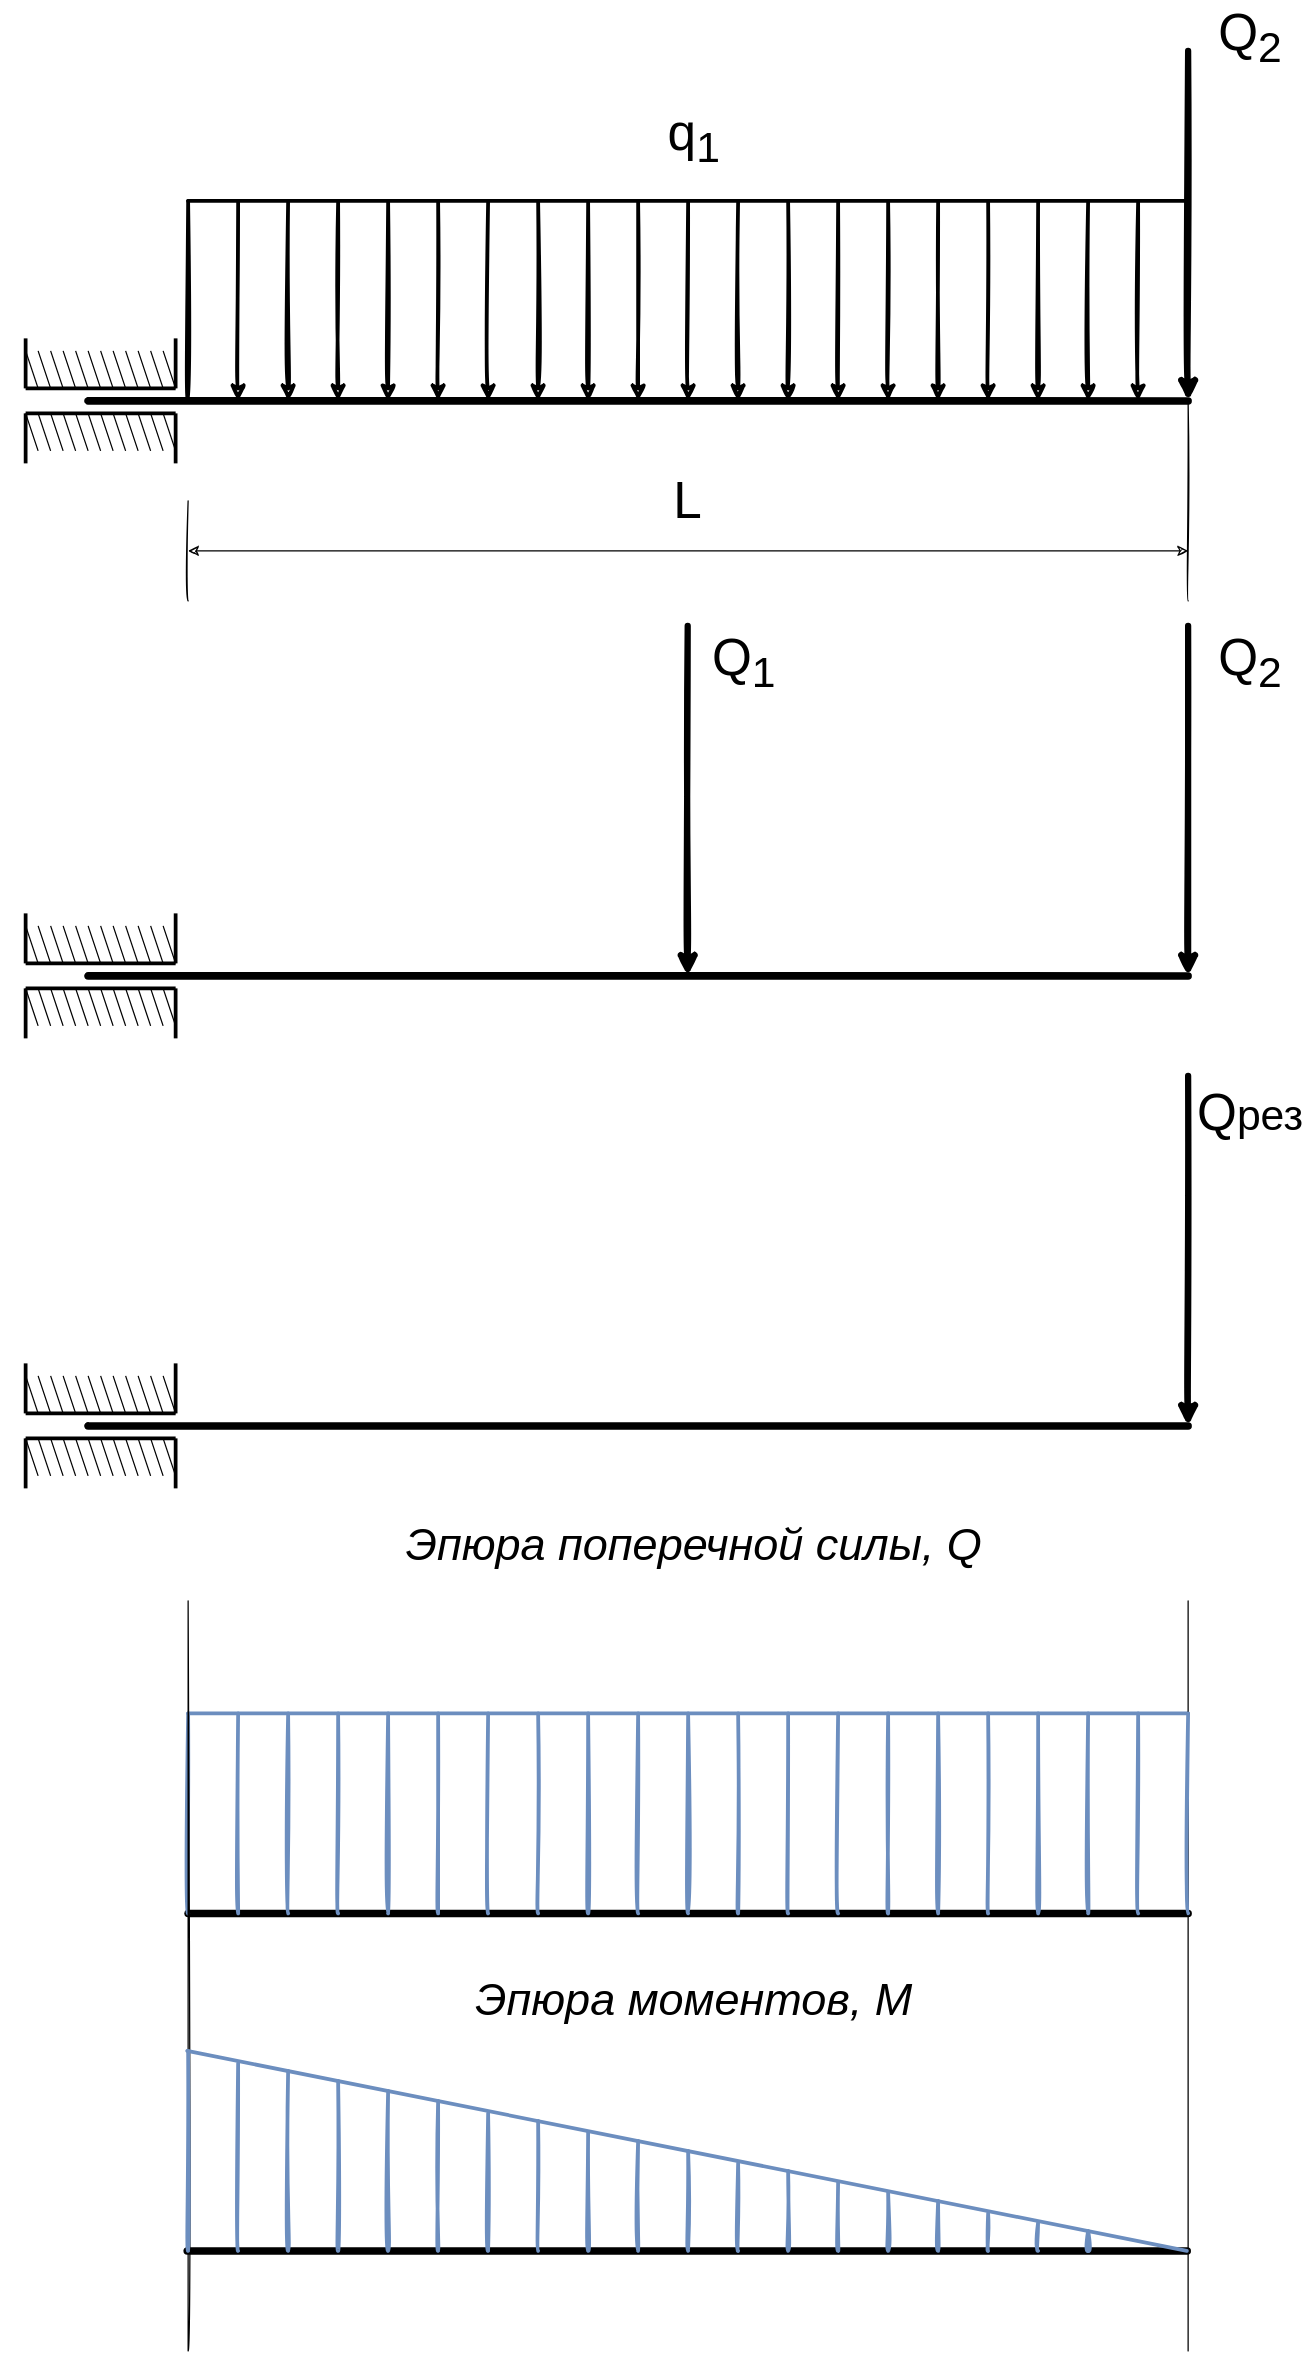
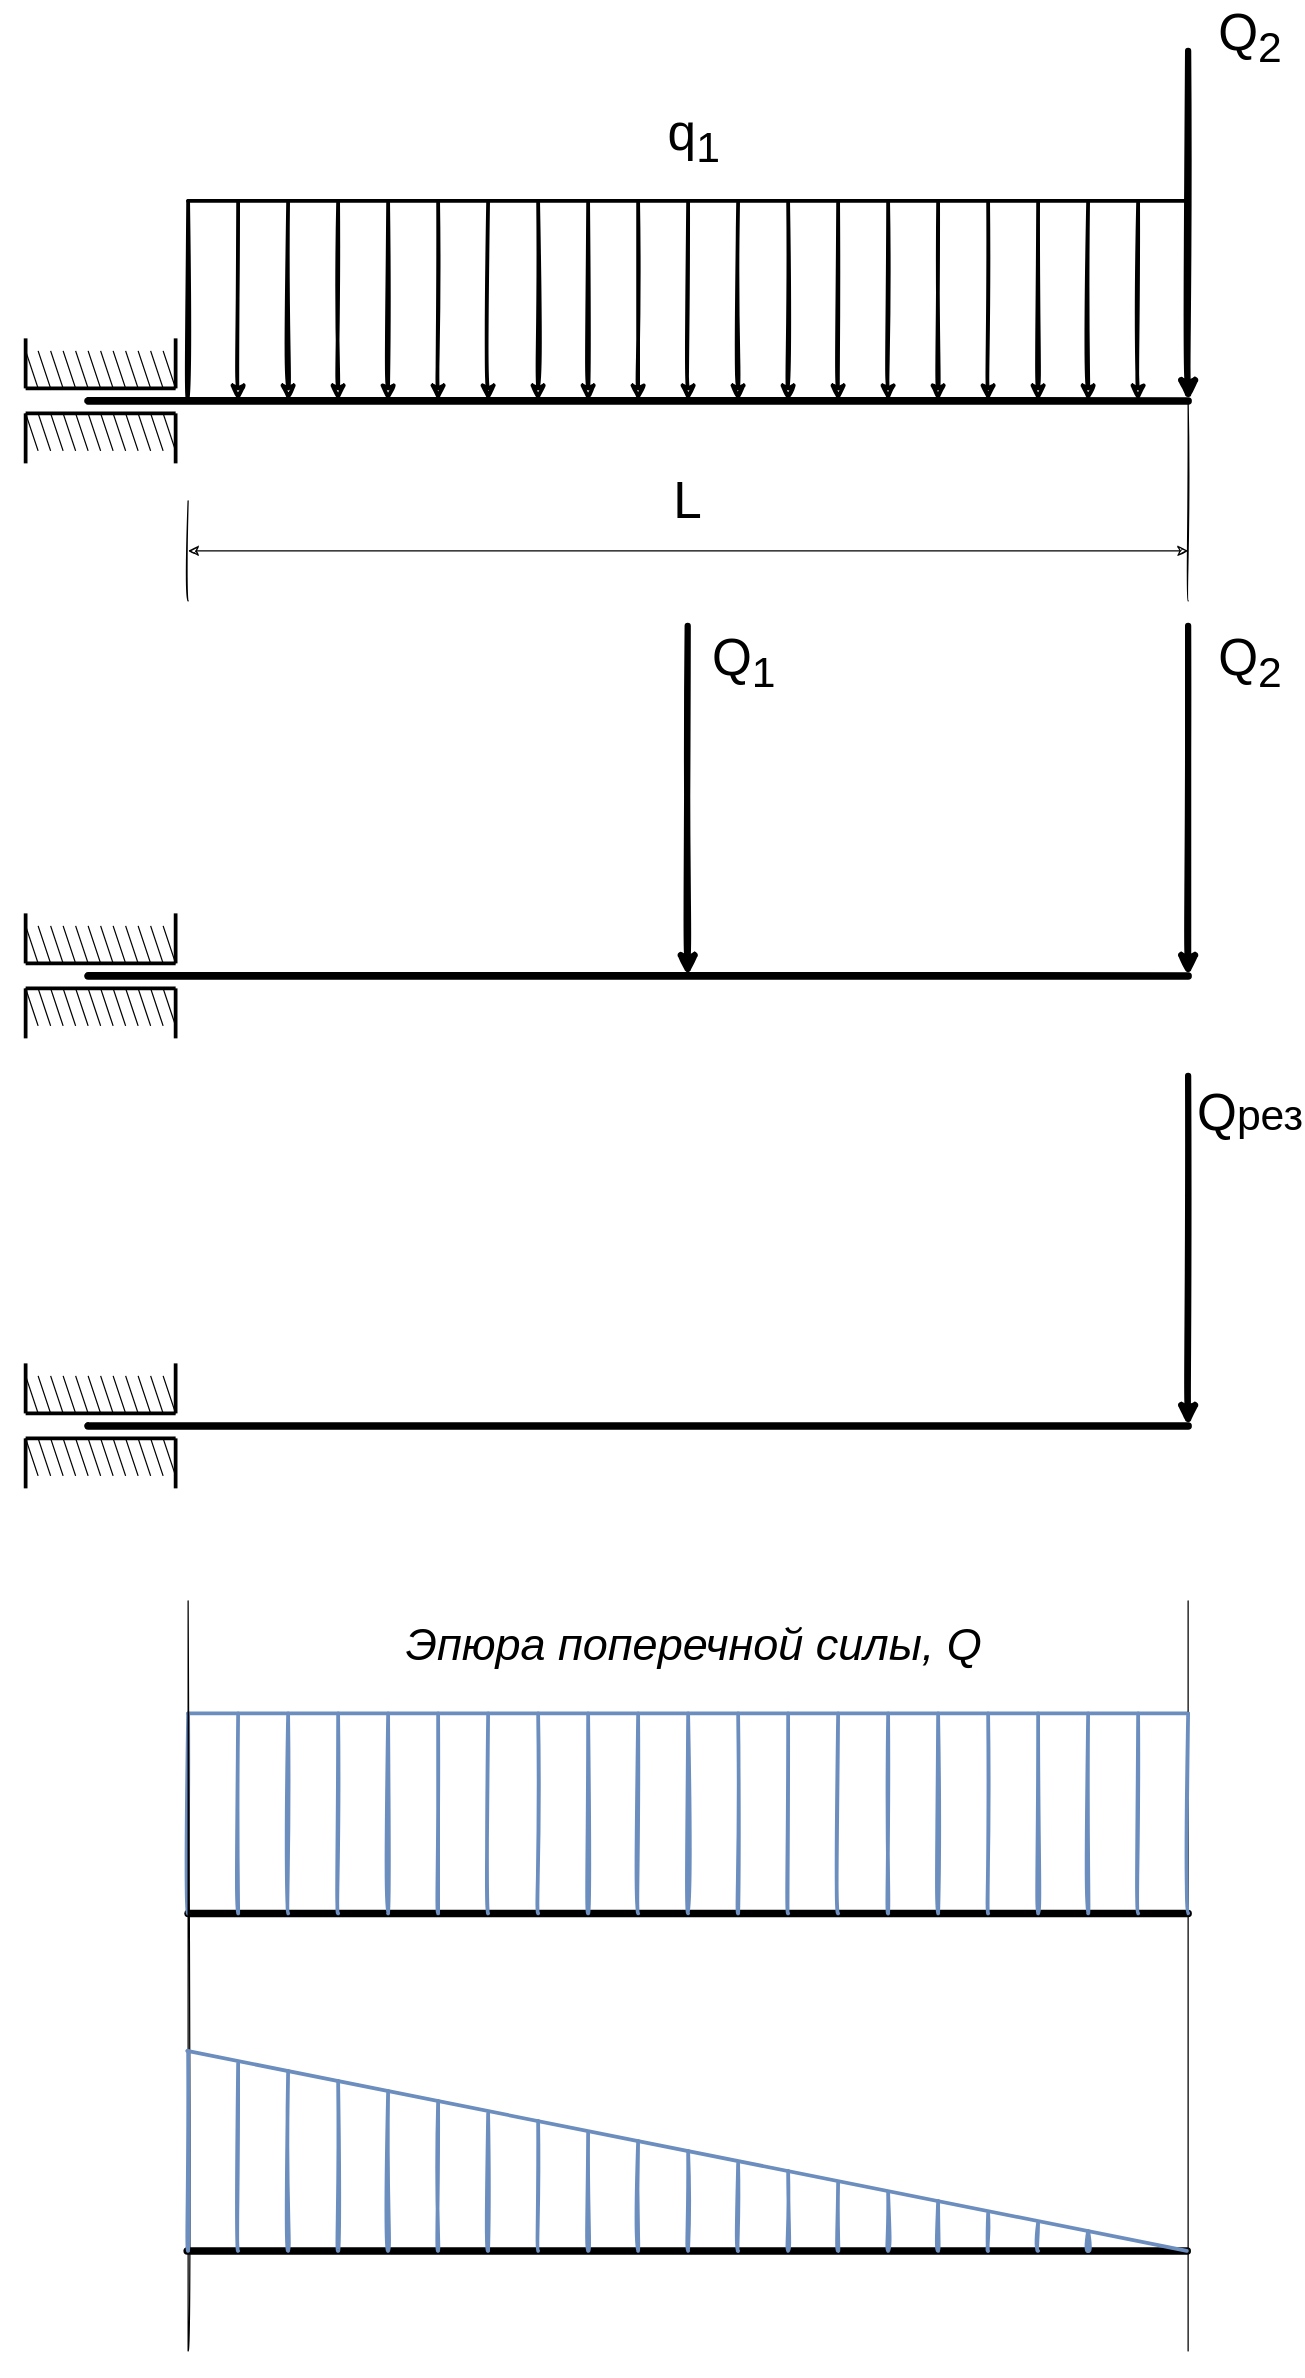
node "Эпюра поперечной силы, Q": moved (694, 1544) -> (694, 1644)
node "Эпюра моментов, М": removed
